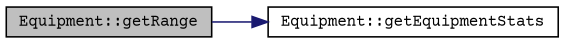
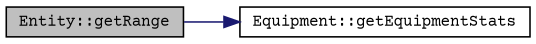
node "Equipment::getRange": label "Equipment::getRange" -> "Entity::getRange"
